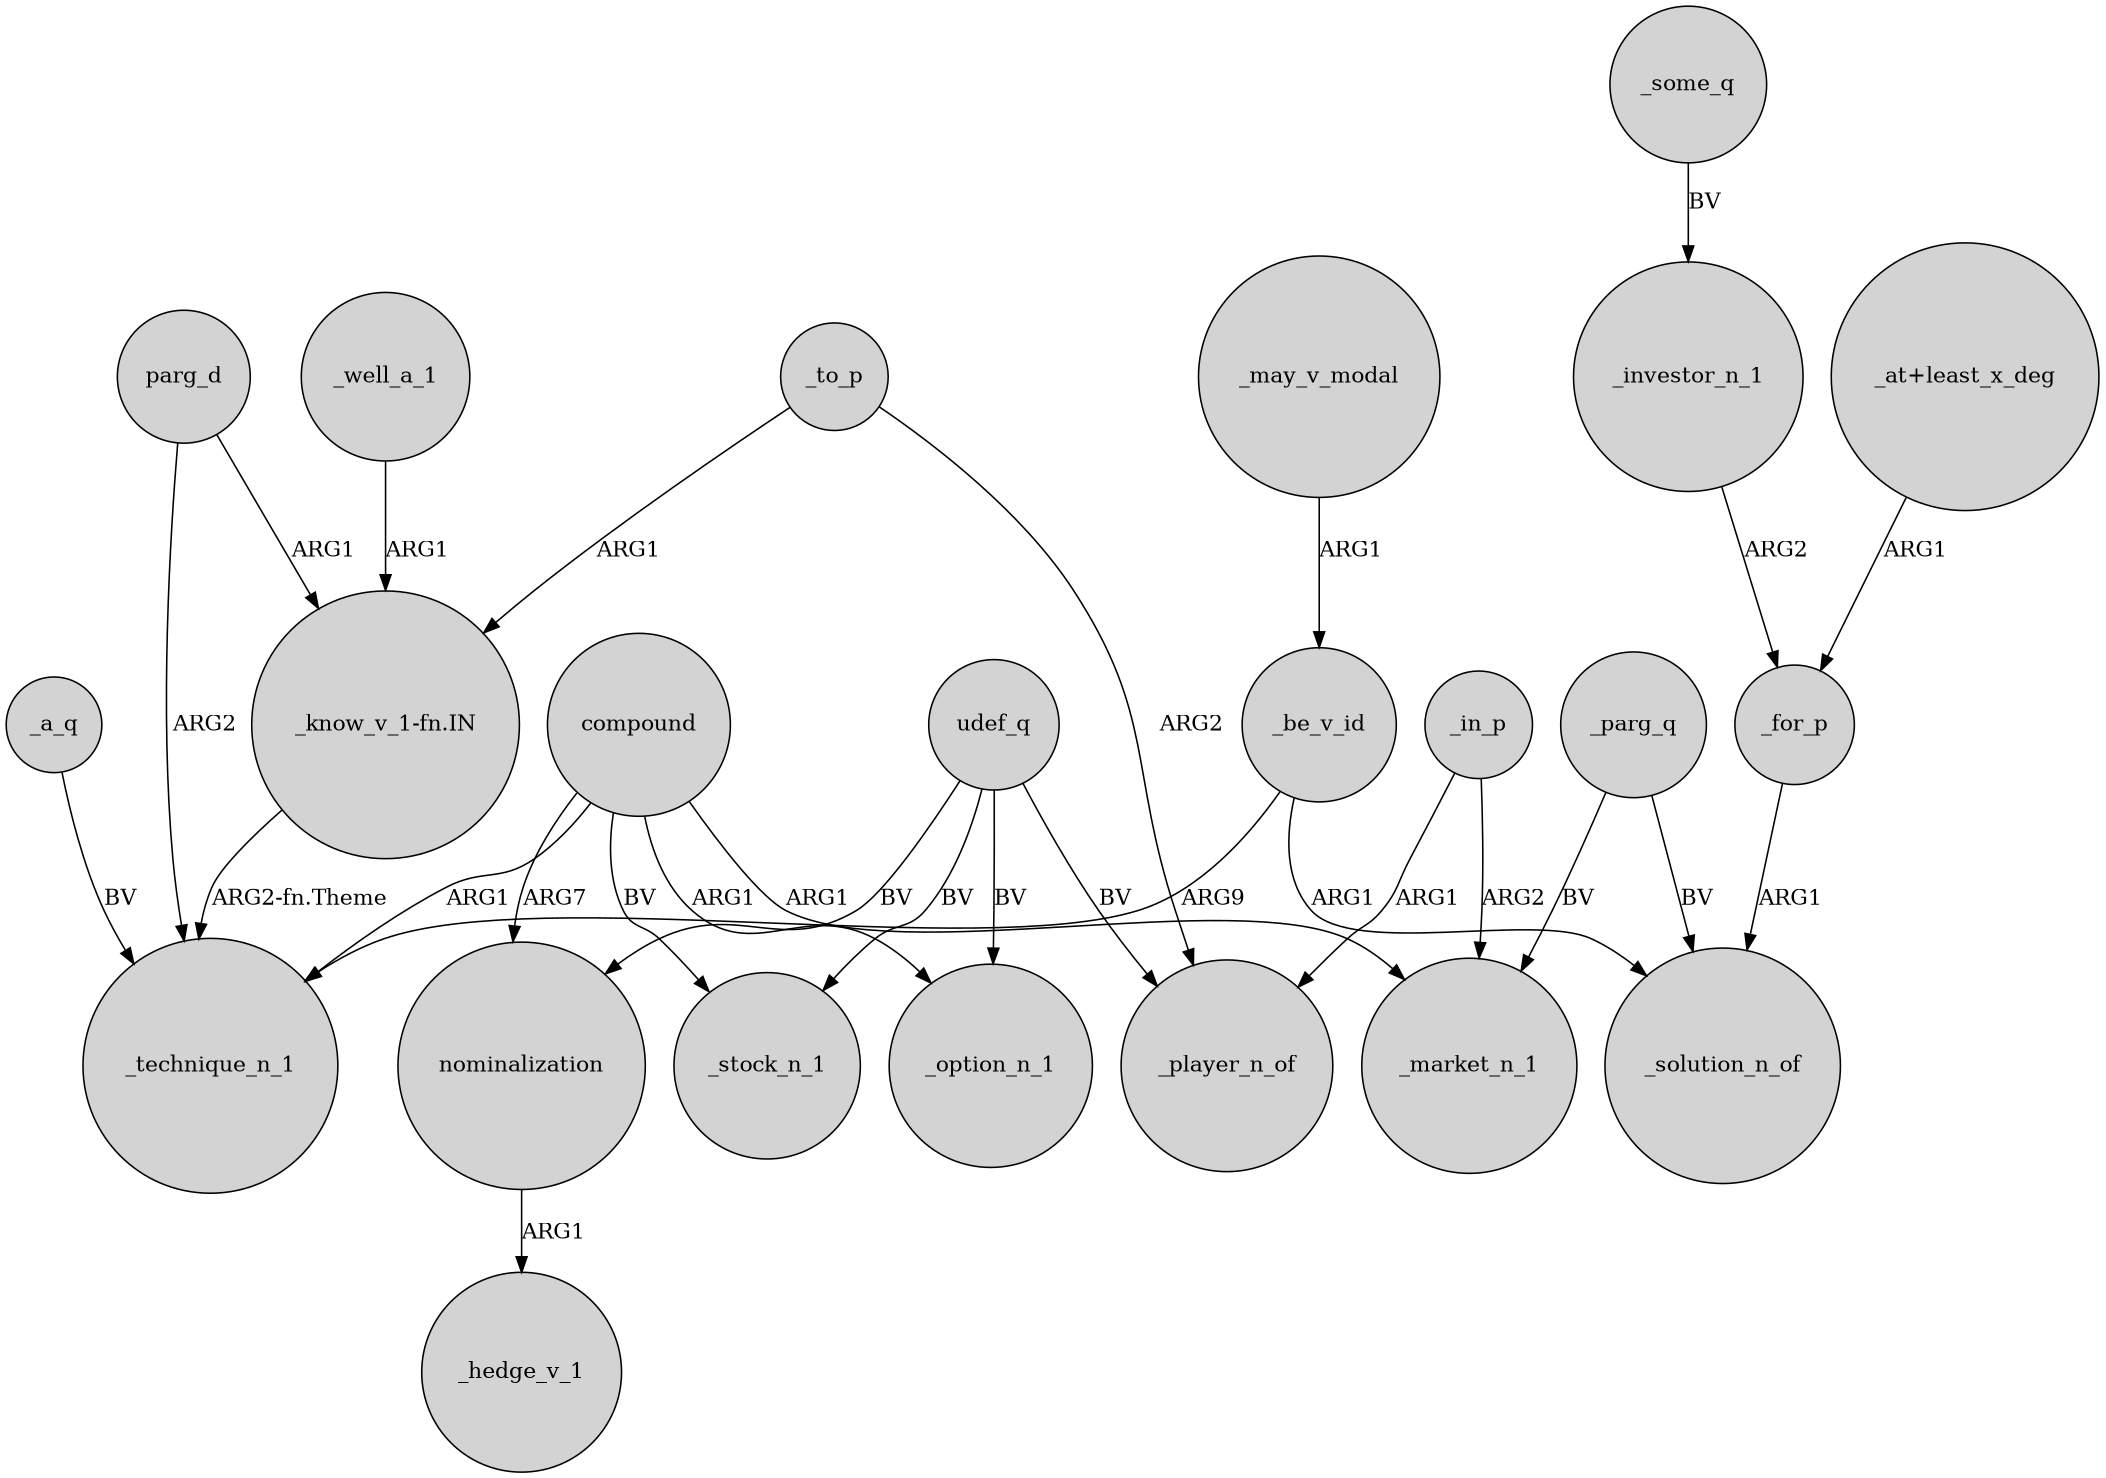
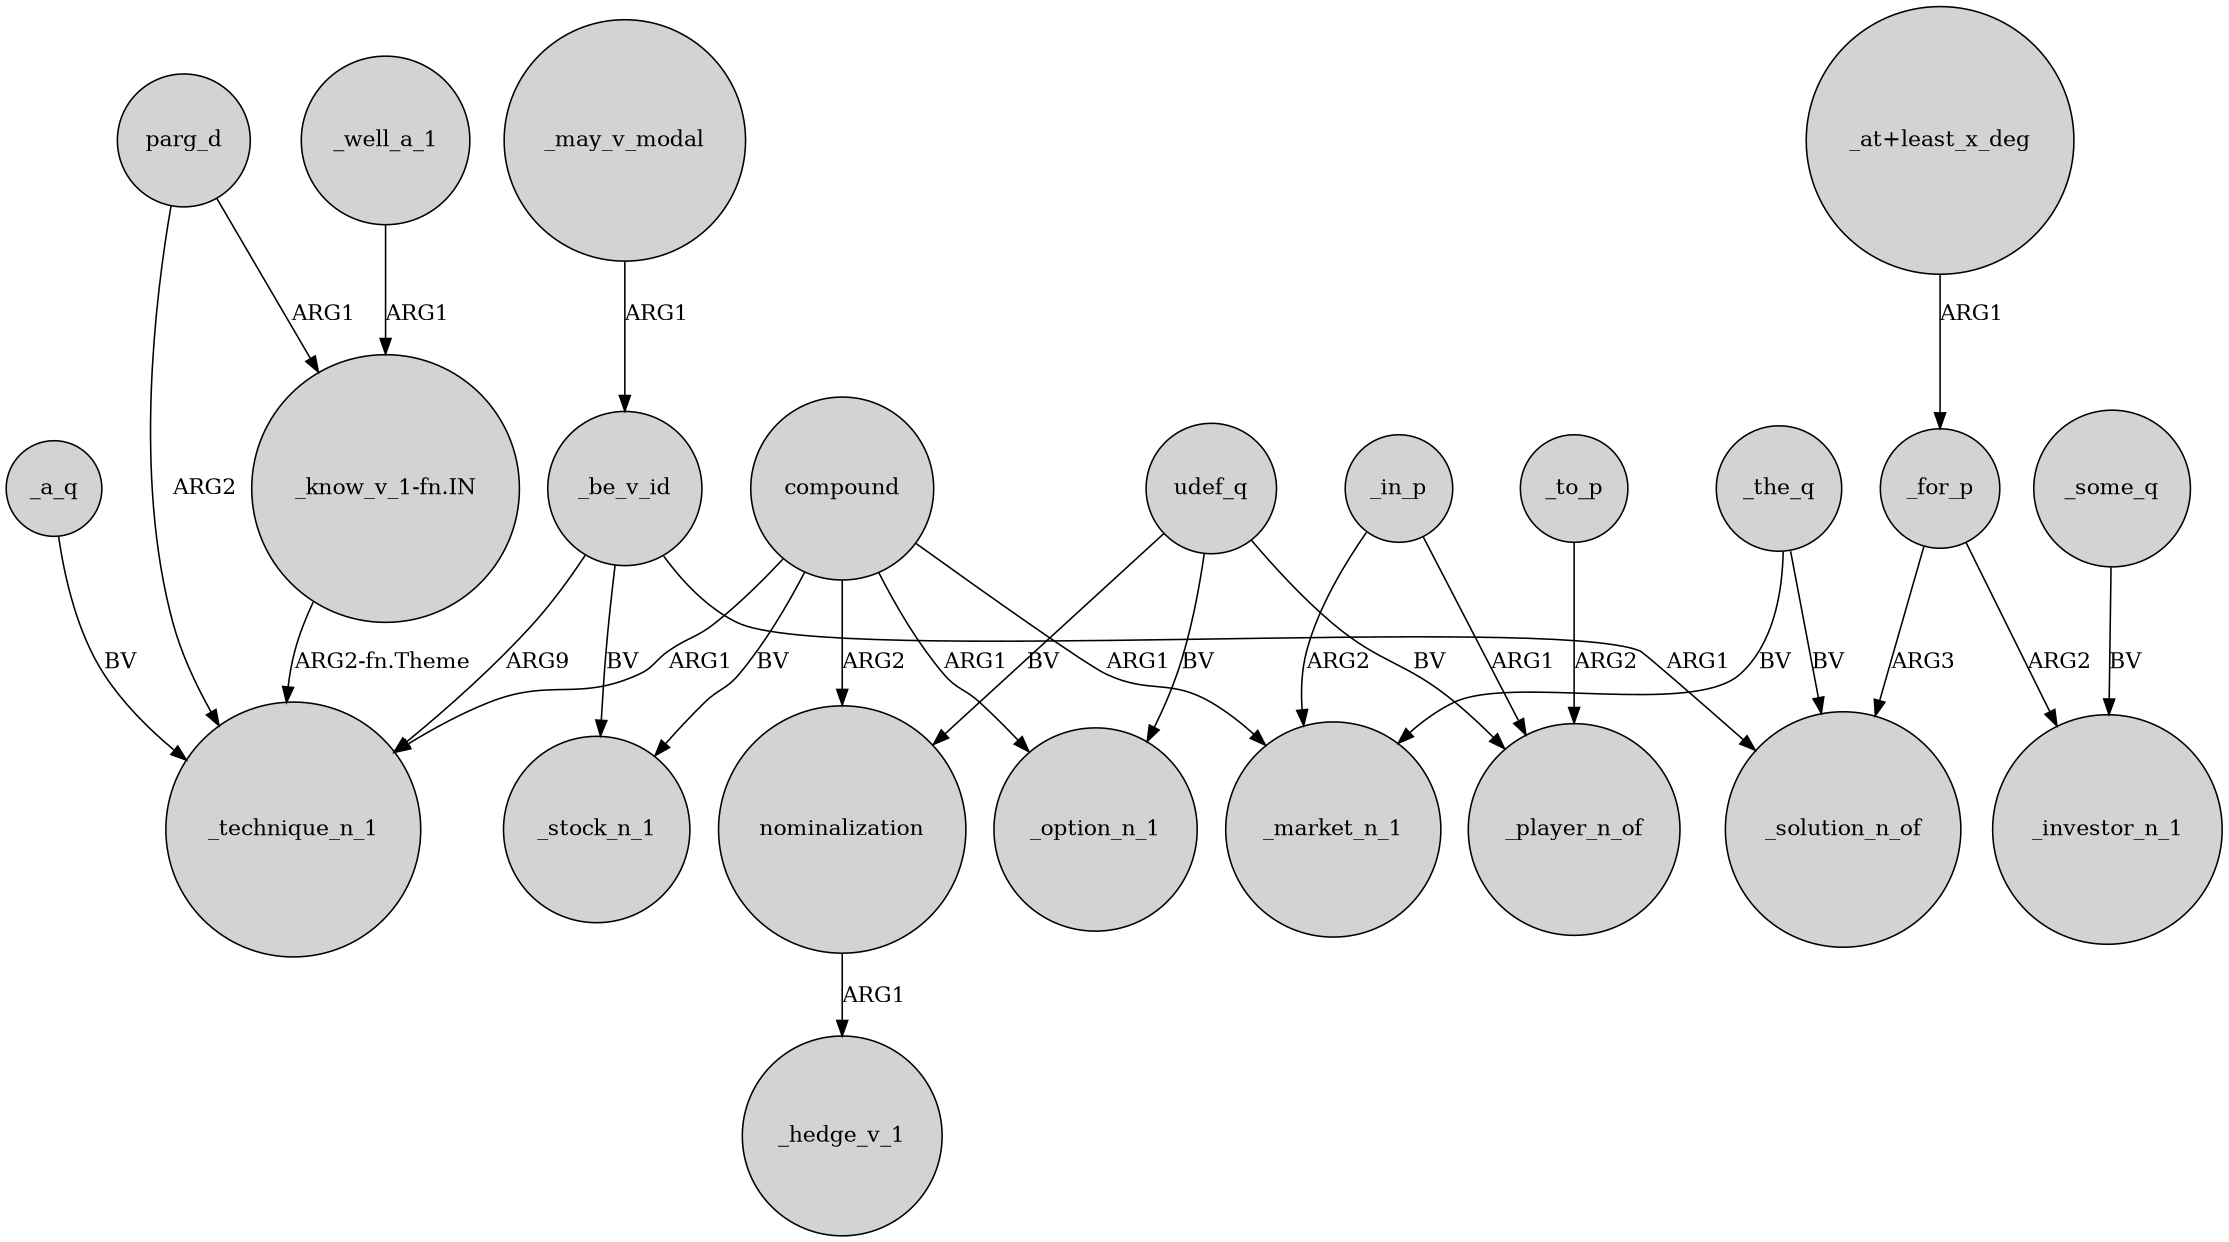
edge "_to_p" -> "_know_v_1-fn.IN": removed, label "ARG1"
edge "_investor_n_1" -> "_for_p": reversed
node "_parg_q": label "_parg_q" -> "_the_q"
edge "compound" -> "nominalization": label "ARG7" -> "ARG2"
edge "_for_p" -> "_solution_n_of": label "ARG1" -> "ARG3"
edge "udef_q" -> "_stock_n_1": now "_be_v_id" -> "_stock_n_1"
